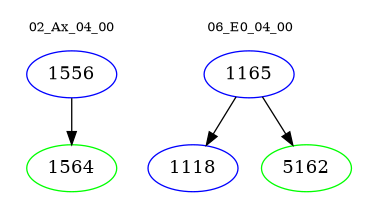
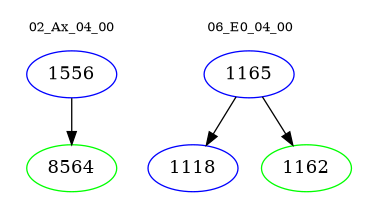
node "1564": label "1564" -> "8564"
node "5162": label "5162" -> "1162"
